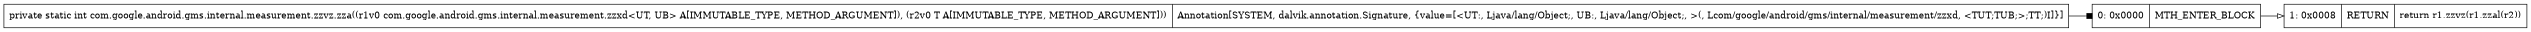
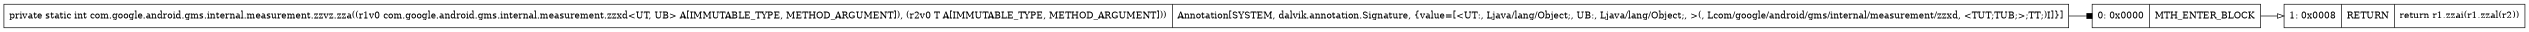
node "1: 0x0008": text "return r1.zzvz(r1.zzal(r2))" -> "return r1.zzai(r1.zzal(r2))"
